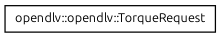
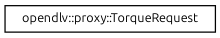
node "opendlv::opendlv::TorqueRequest": label "opendlv::opendlv::TorqueRequest" -> "opendlv::proxy::TorqueRequest"
